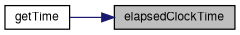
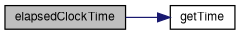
edge "getTime" -> "elapsedClockTime": reversed
